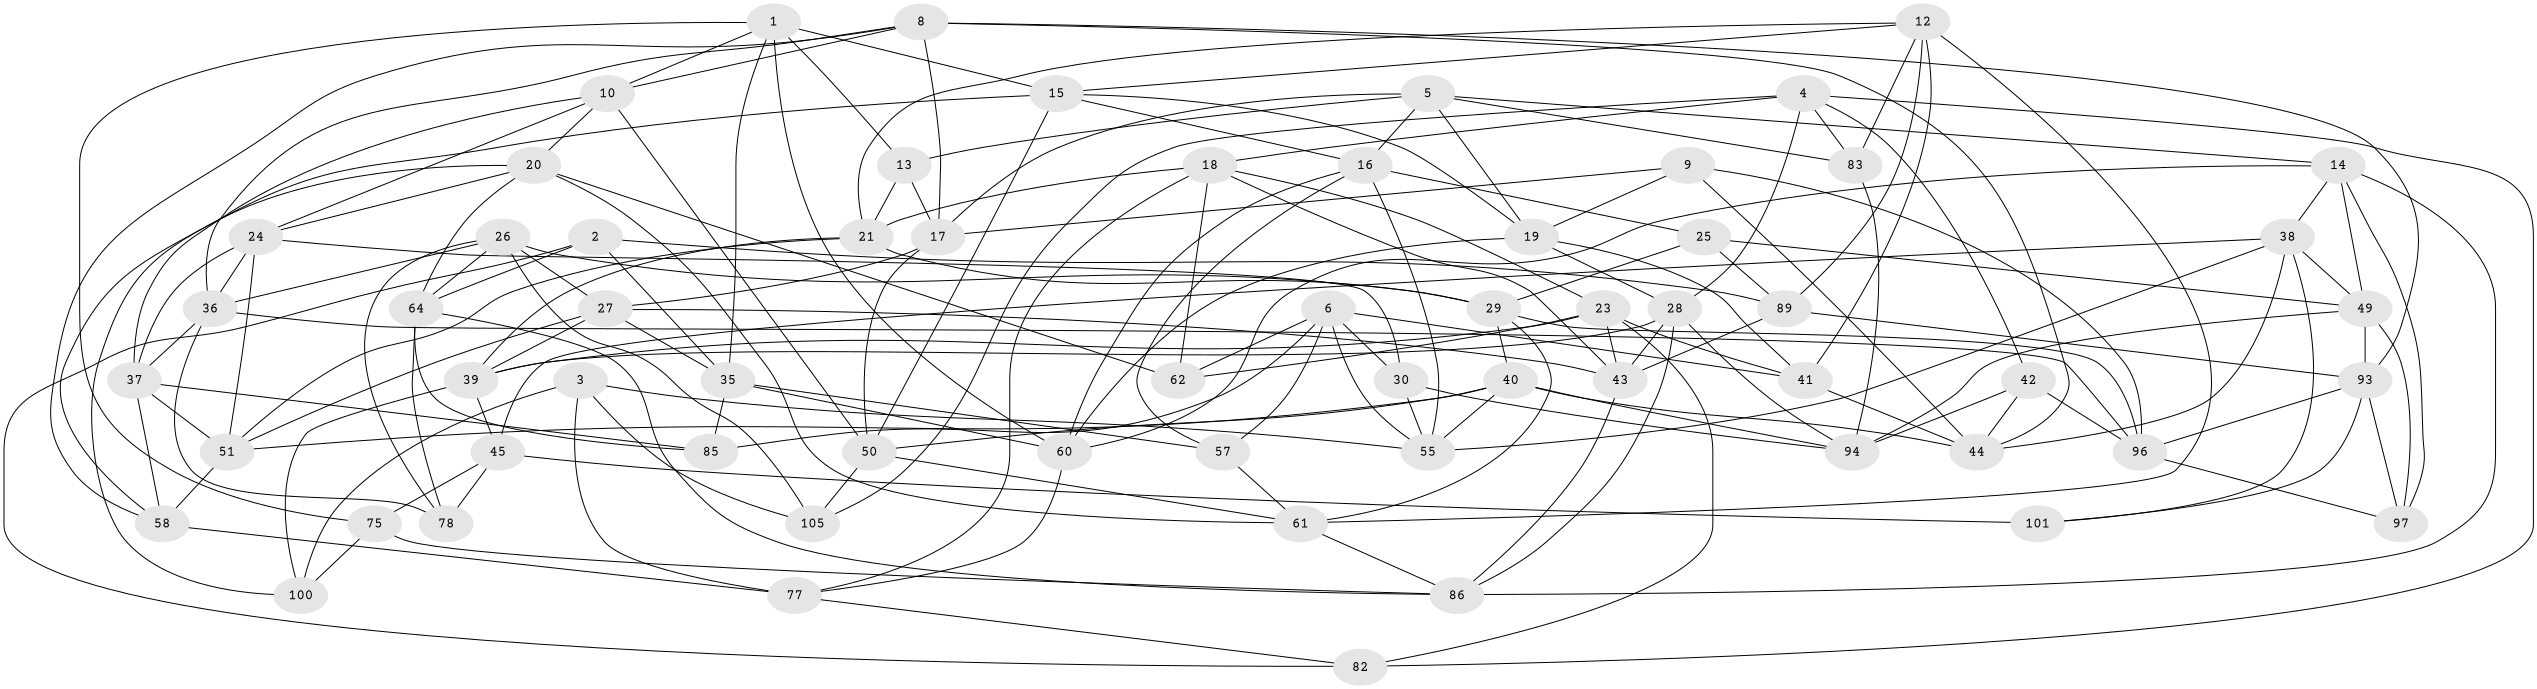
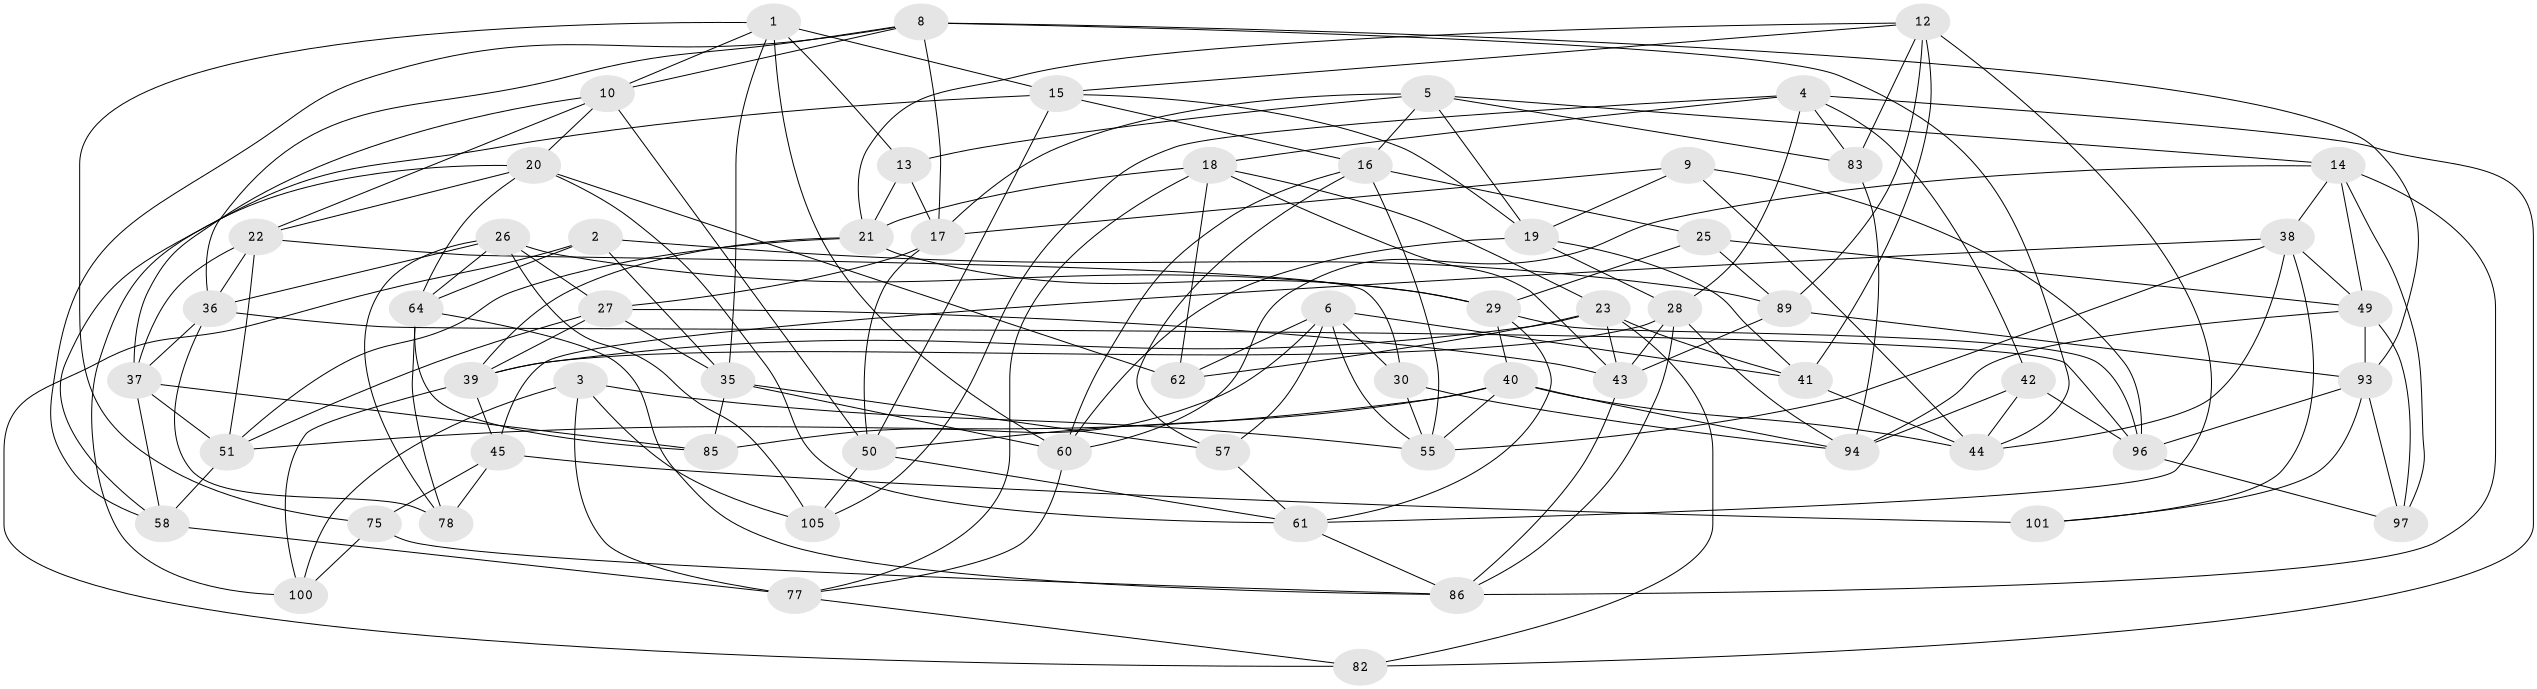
node "24": label "24" -> "22"
